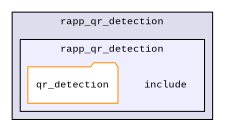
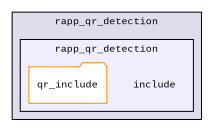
node "qr_detection": label "qr_detection" -> "qr_include"
